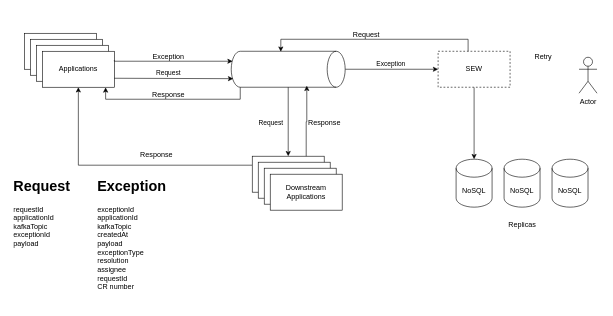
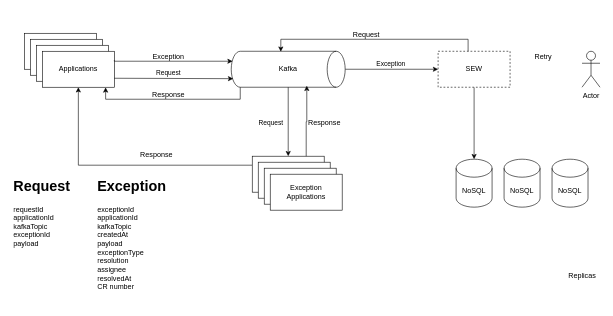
node "Kafka": added
node "Actor": moved (588, 75) -> (591, 69)
node "Downstream Applications": label "Downstream Applications" -> "Exception Applications"
node "Replicas": moved (522, 225) -> (582, 276)
node "Exception exceptionId applicationId kafkaTopic createdAt payload exceptionType resolution assignee requestId CR number": label "Exception exceptionId applicationId kafkaTopic createdAt payload exceptionType resolution assignee requestId CR number" -> "Exception exceptionId applicationId kafkaTopic createdAt payload exceptionType resolution assignee resolvedAt CR number"
